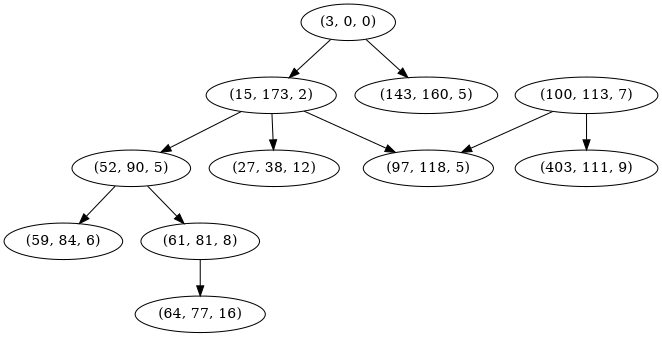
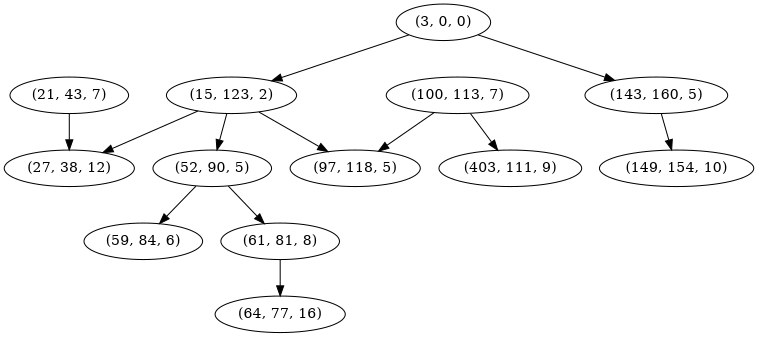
node "(21, 43, 7)": added
node "(15, 173, 2)": label "(15, 173, 2)" -> "(15, 123, 2)"
node "(149, 154, 10)": added
